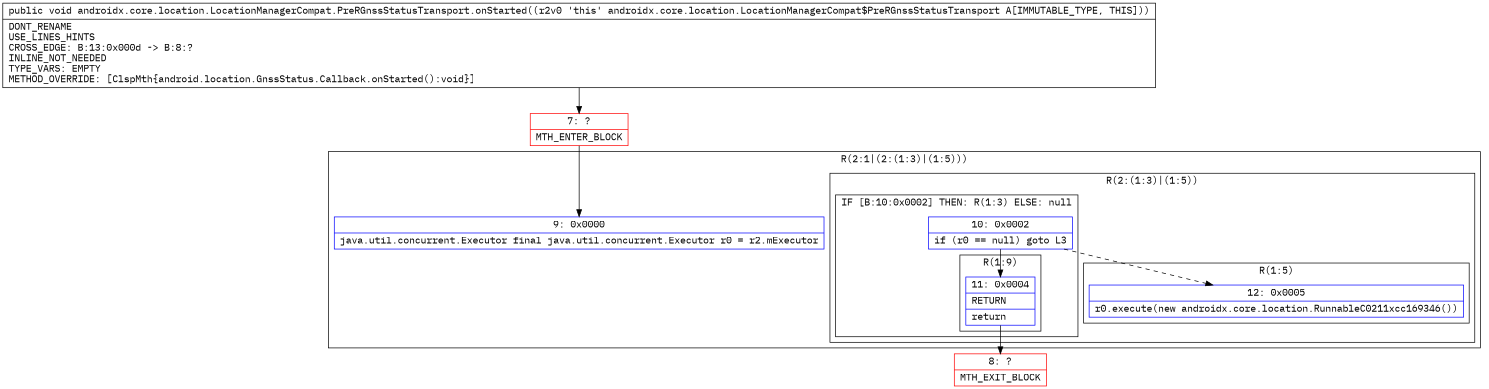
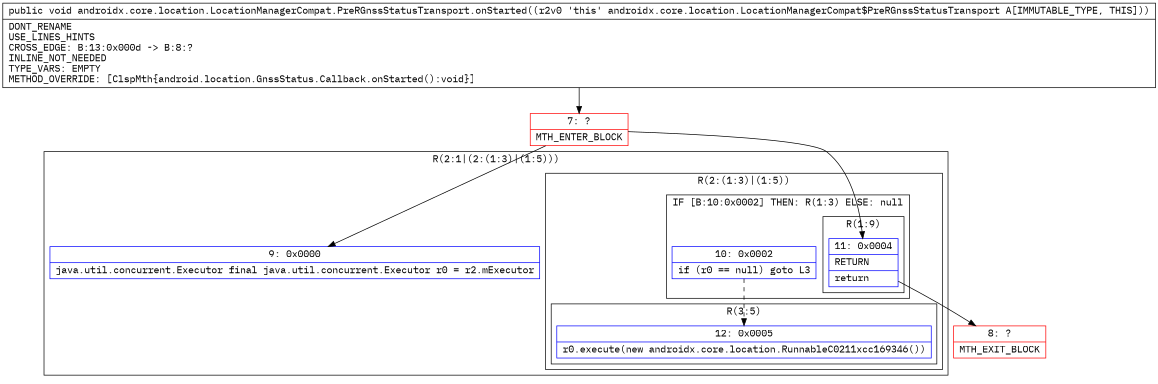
edge "10: 0x0002" -> "11: 0x0004": now "7: ?" -> "11: 0x0004"
cluster "R(1:5)": label "R(1:5)" -> "R(3:5)"
